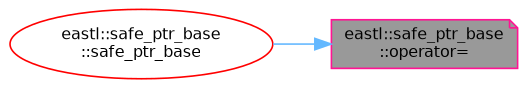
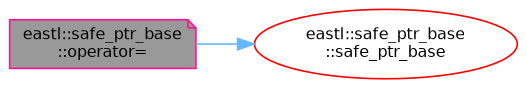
edge "eastl::safe_ptr_base ::safe_ptr_base" -> "eastl::safe_ptr_base ::operator=": reversed
